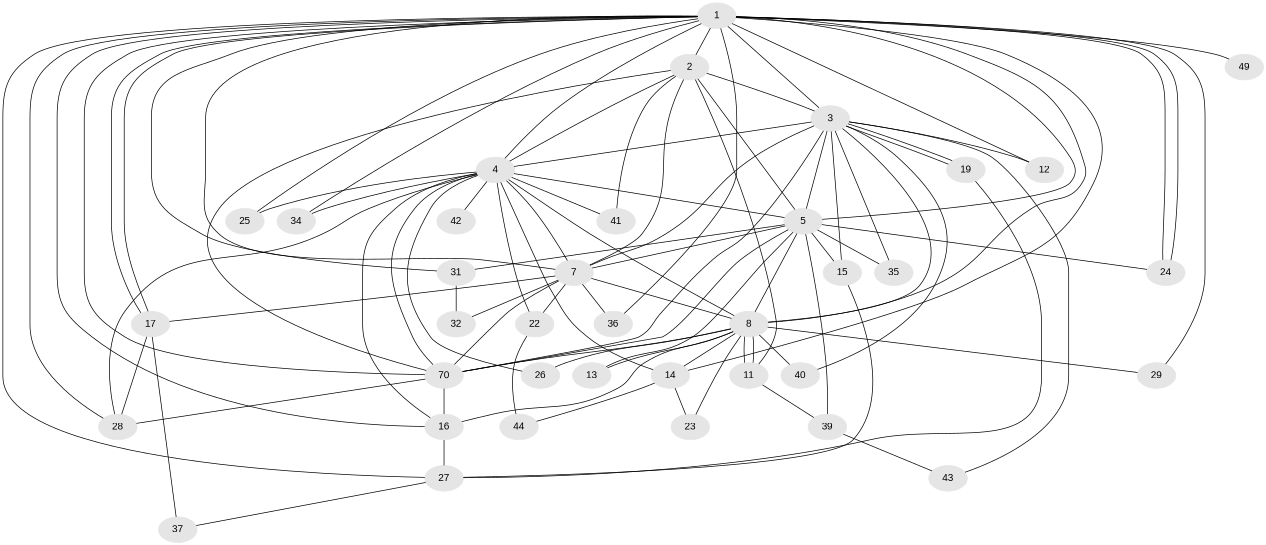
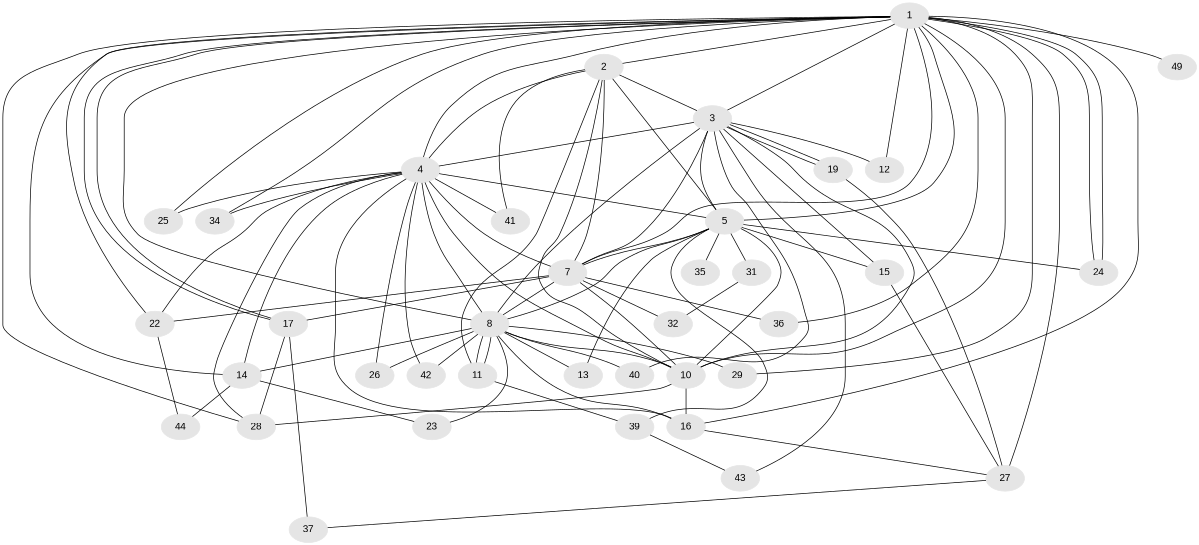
edge "1" -- "31": now "1" -- "22"
edge "3" -- "35": removed
edge "8" -- "42": added
node "70": label "70" -> "10"
